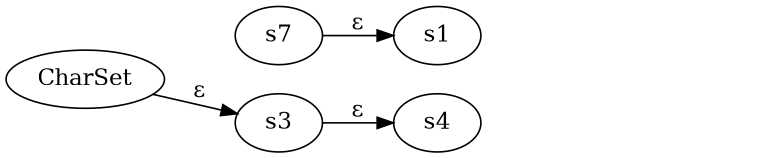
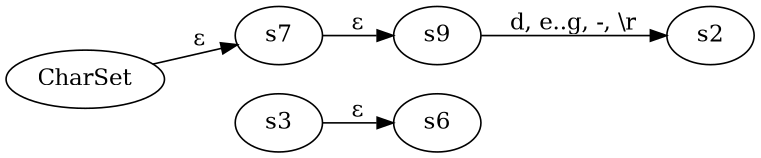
node "s1": label "s1" -> "s9"
node "s2": added
edge "CharSet" -> "s3": now "CharSet" -> "s7"
node "s4": label "s4" -> "s6"
